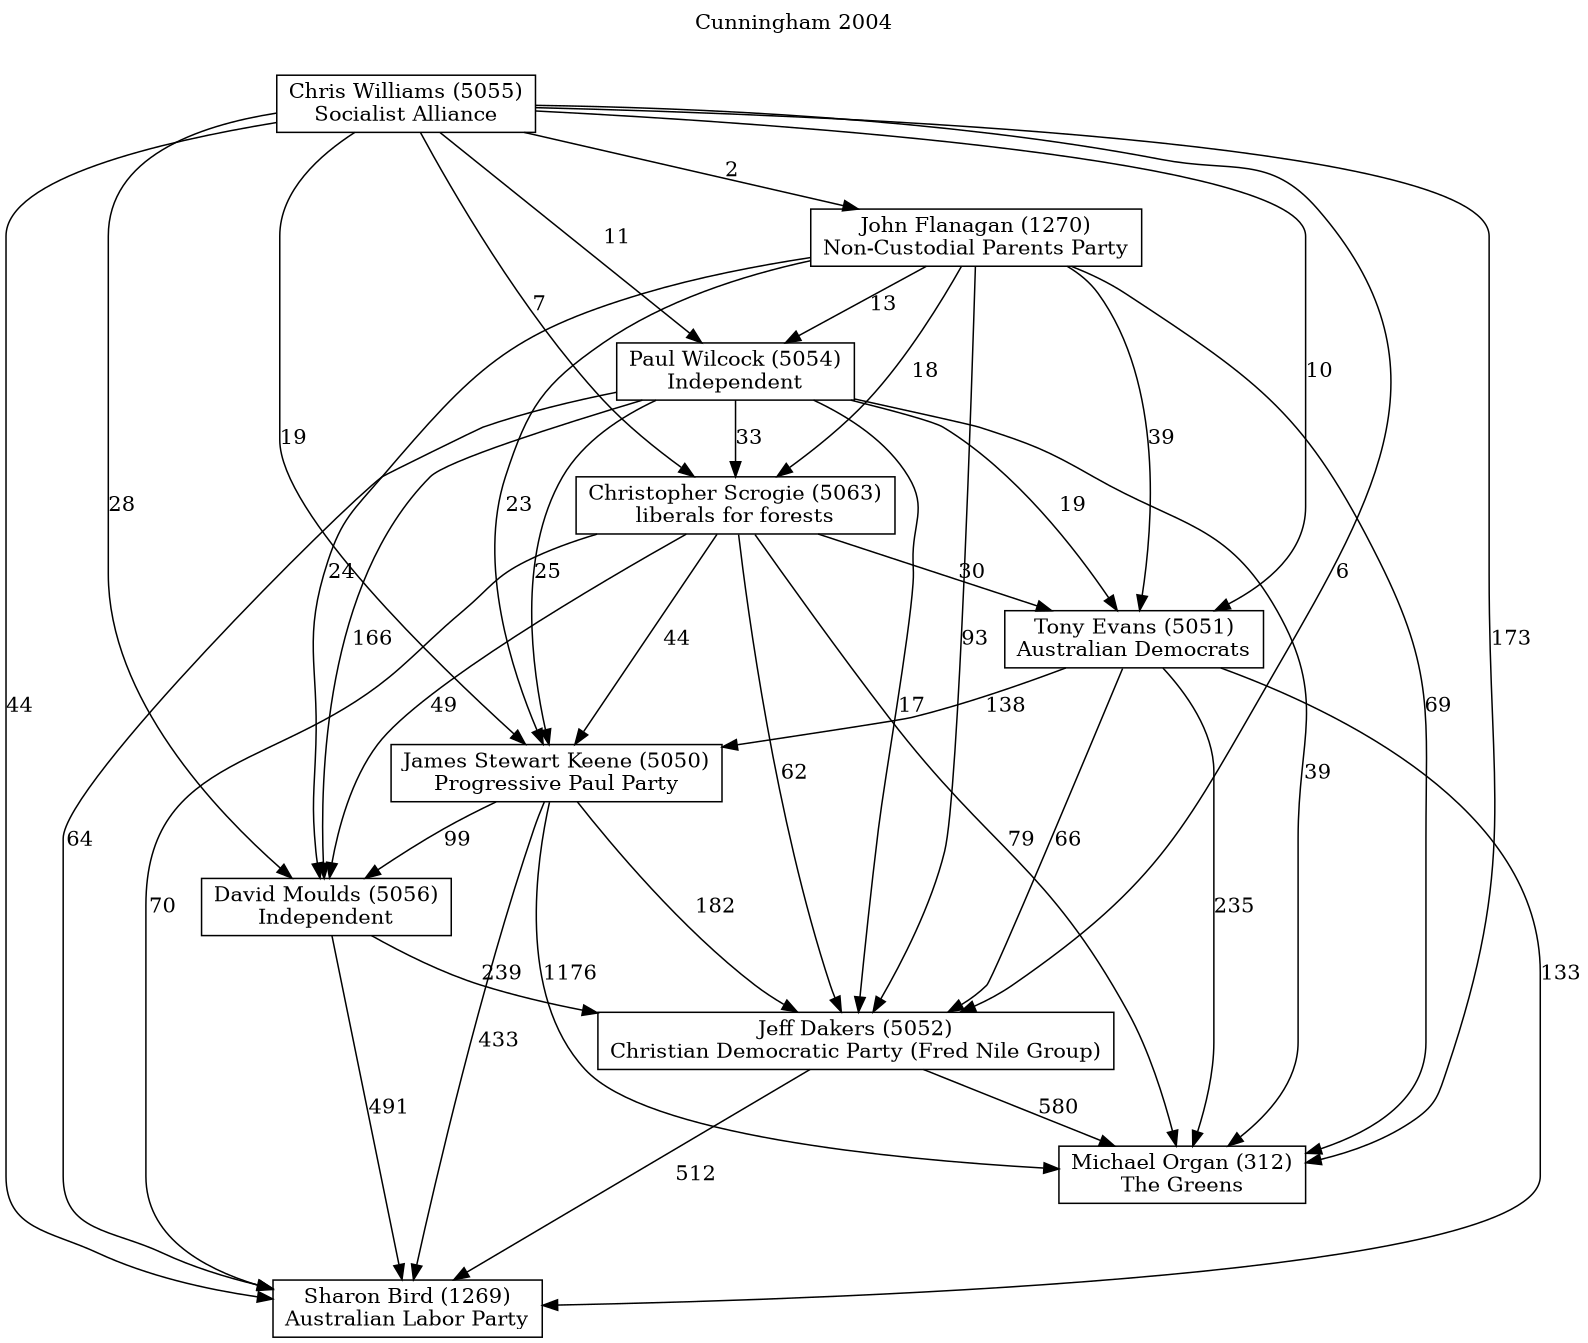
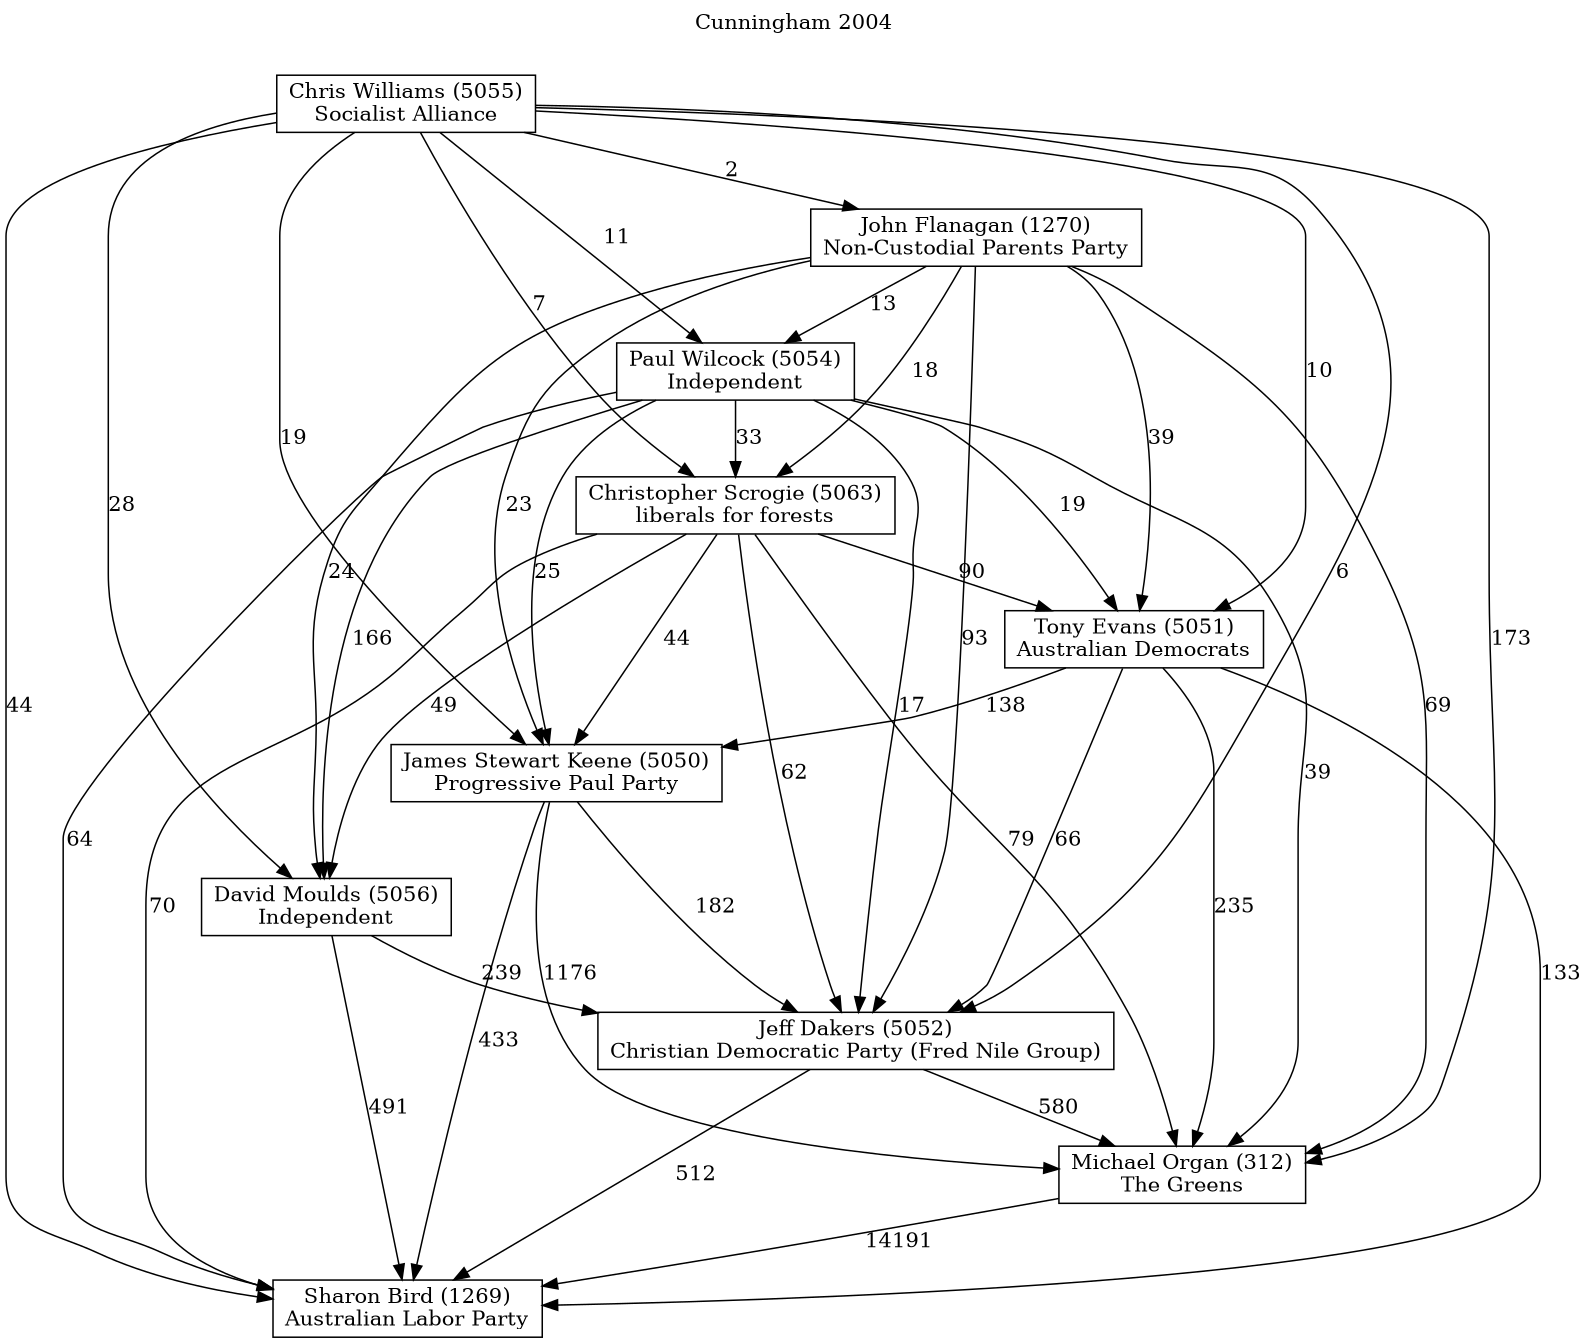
edge "Christopher Scrogie (5063) liberals for forests" -> "Tony Evans (5051) Australian Democrats": label "30" -> "90"
edge "James Stewart Keene (5050) Progressive Paul Party" -> "David Moulds (5056) Independent": removed, label "99"
edge "Michael Organ (312) The Greens" -> "Sharon Bird (1269) Australian Labor Party": added, label "14191"
